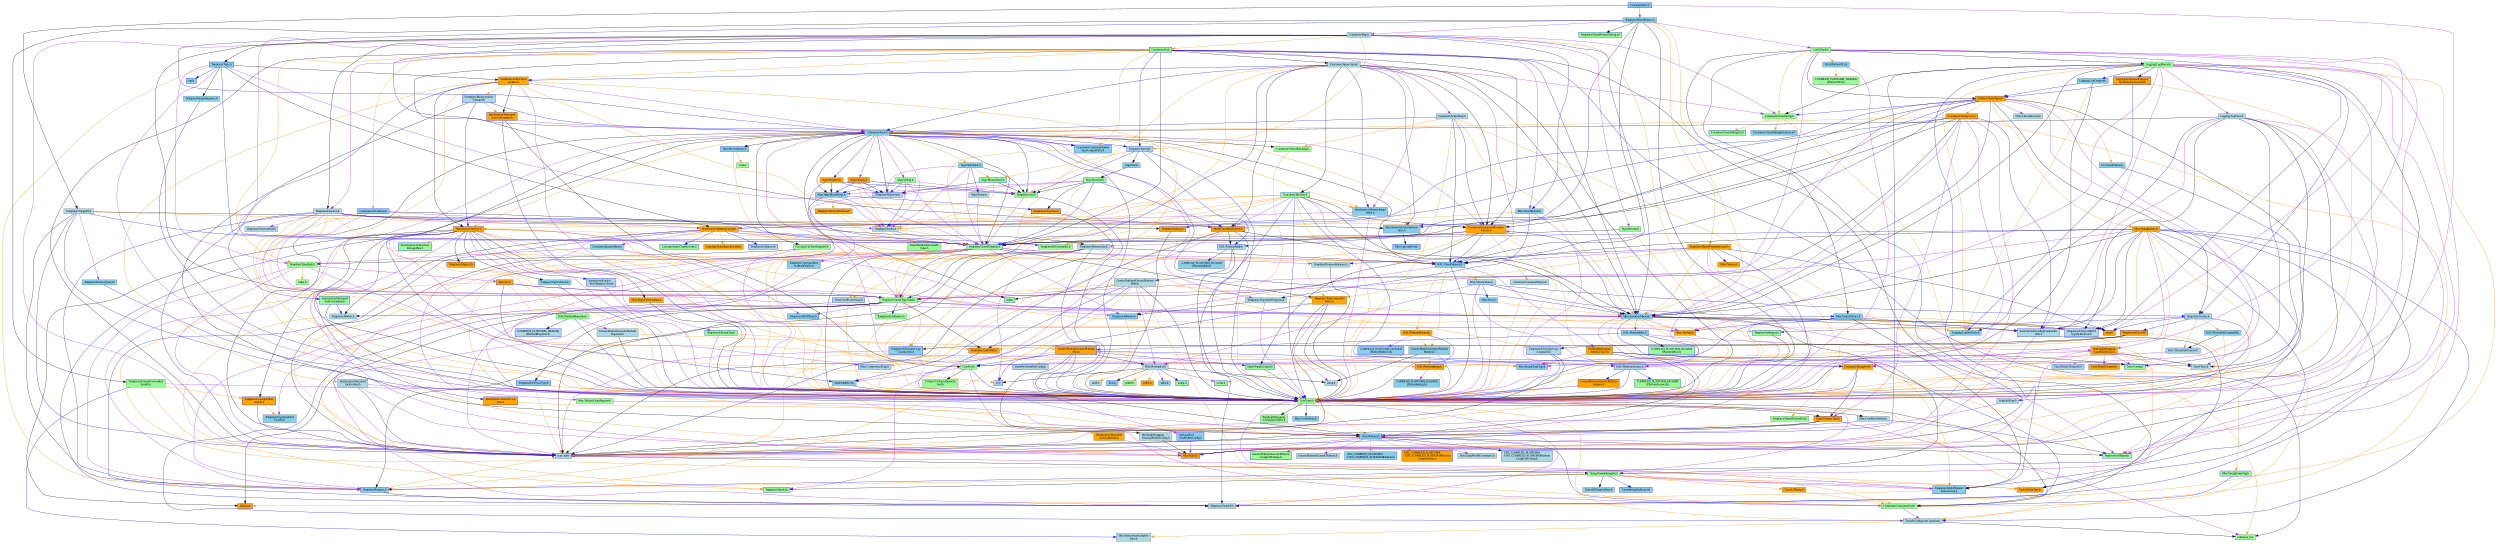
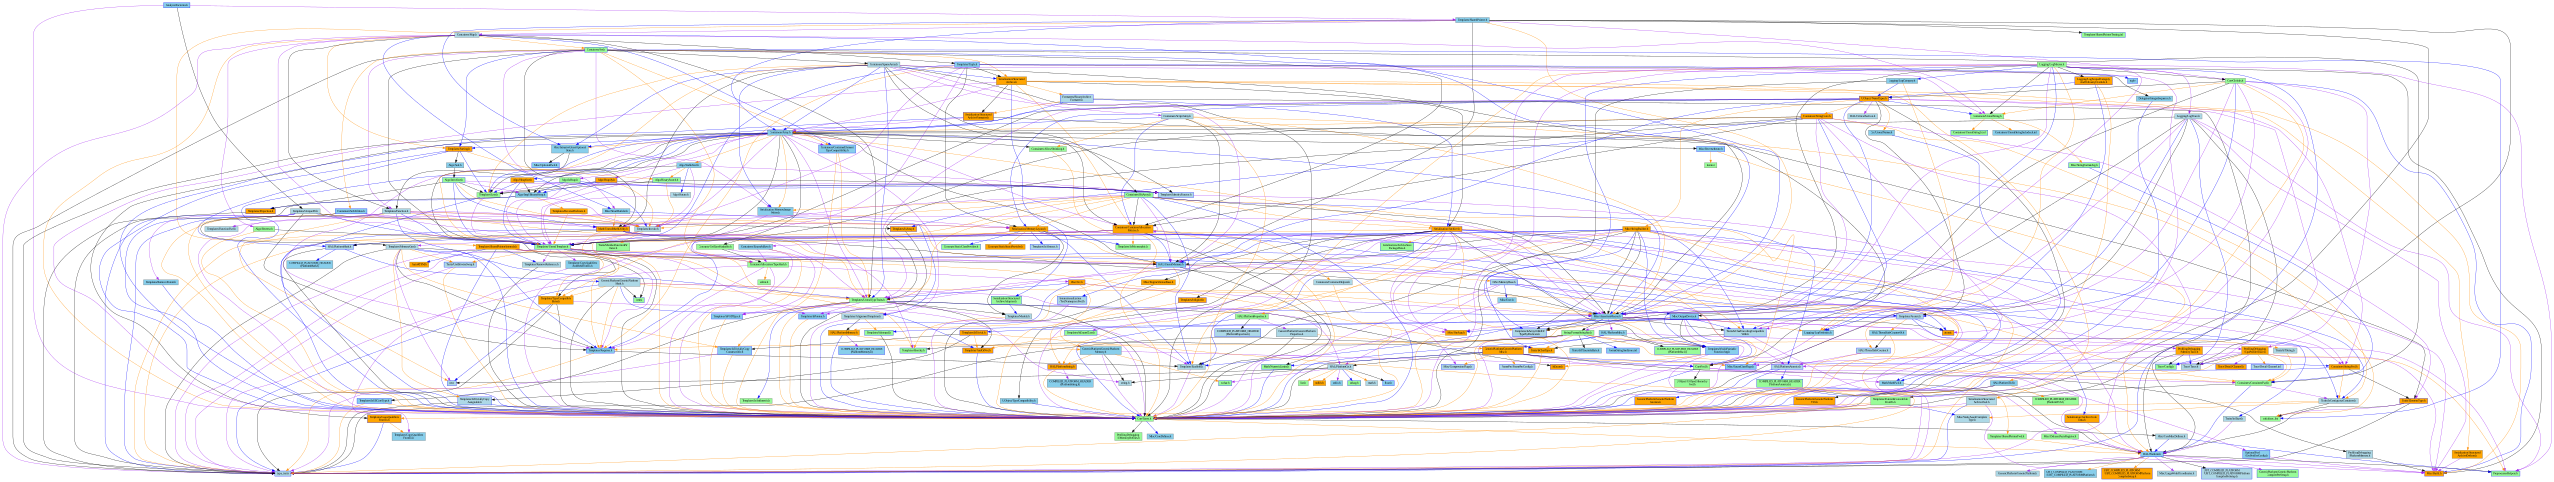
node "LosesQualifiers.h": label "LosesQualifiers.h" -> "AnalyzerFactories.h"
edge "CoreGlobals.h" -> "Logging/LogMacros.h": reversed
node "Templates/Sorting.h": fillcolor lightblue -> orange
node "Templates/Properties.h": label "Templates/Properties.h" -> "Templates/IdentityFunctor.h"
edge "Templates/Function.h" -> "Misc/IntrusiveUnsetOptional State.h": reversed
node "Templates/TypeHash.h": label "Templates/TypeHash.h" -> "ContainerAllocation/TypeHash.h"
node "ObjectVersion.h": label "ObjectVersion.h" -> "AutoRTFM.h"
node "UObject/ObjectVersion.h": label "UObject/ObjectVersion.h" -> "UObject/TypeCompatibility.h"
edge "Templates/AlignmentTemplates.h" -> "Templates/IsPointer.h": now "Templates/AlignmentTemplates.h" -> "HAL/PlatformMemory.h"
edge "Serialization/Archive.h" -> "IsEnum.h": now "Serialization/Archive.h" -> "Templates/IsValidVariadic FunctionArg.h"
node "stddef.h": label "stddef.h" -> "list.h"
node "GenericPlatform/GenericPlatform TLS.h": added
node "ProfilingDebugging /ExternalProfilerConfig.h": label "ProfilingDebugging /ExternalProfilerConfig.h" -> "ProfilingDebugging /PlatformMemory.h"
edge "type_traits" -> "String/FormatStringSan.h": reversed
node "Traits/IsTString.h": fillcolor orange -> lightblue
edge "Misc/StringBuilder.h" -> "Templates/EnableIf.h": color blue -> black
